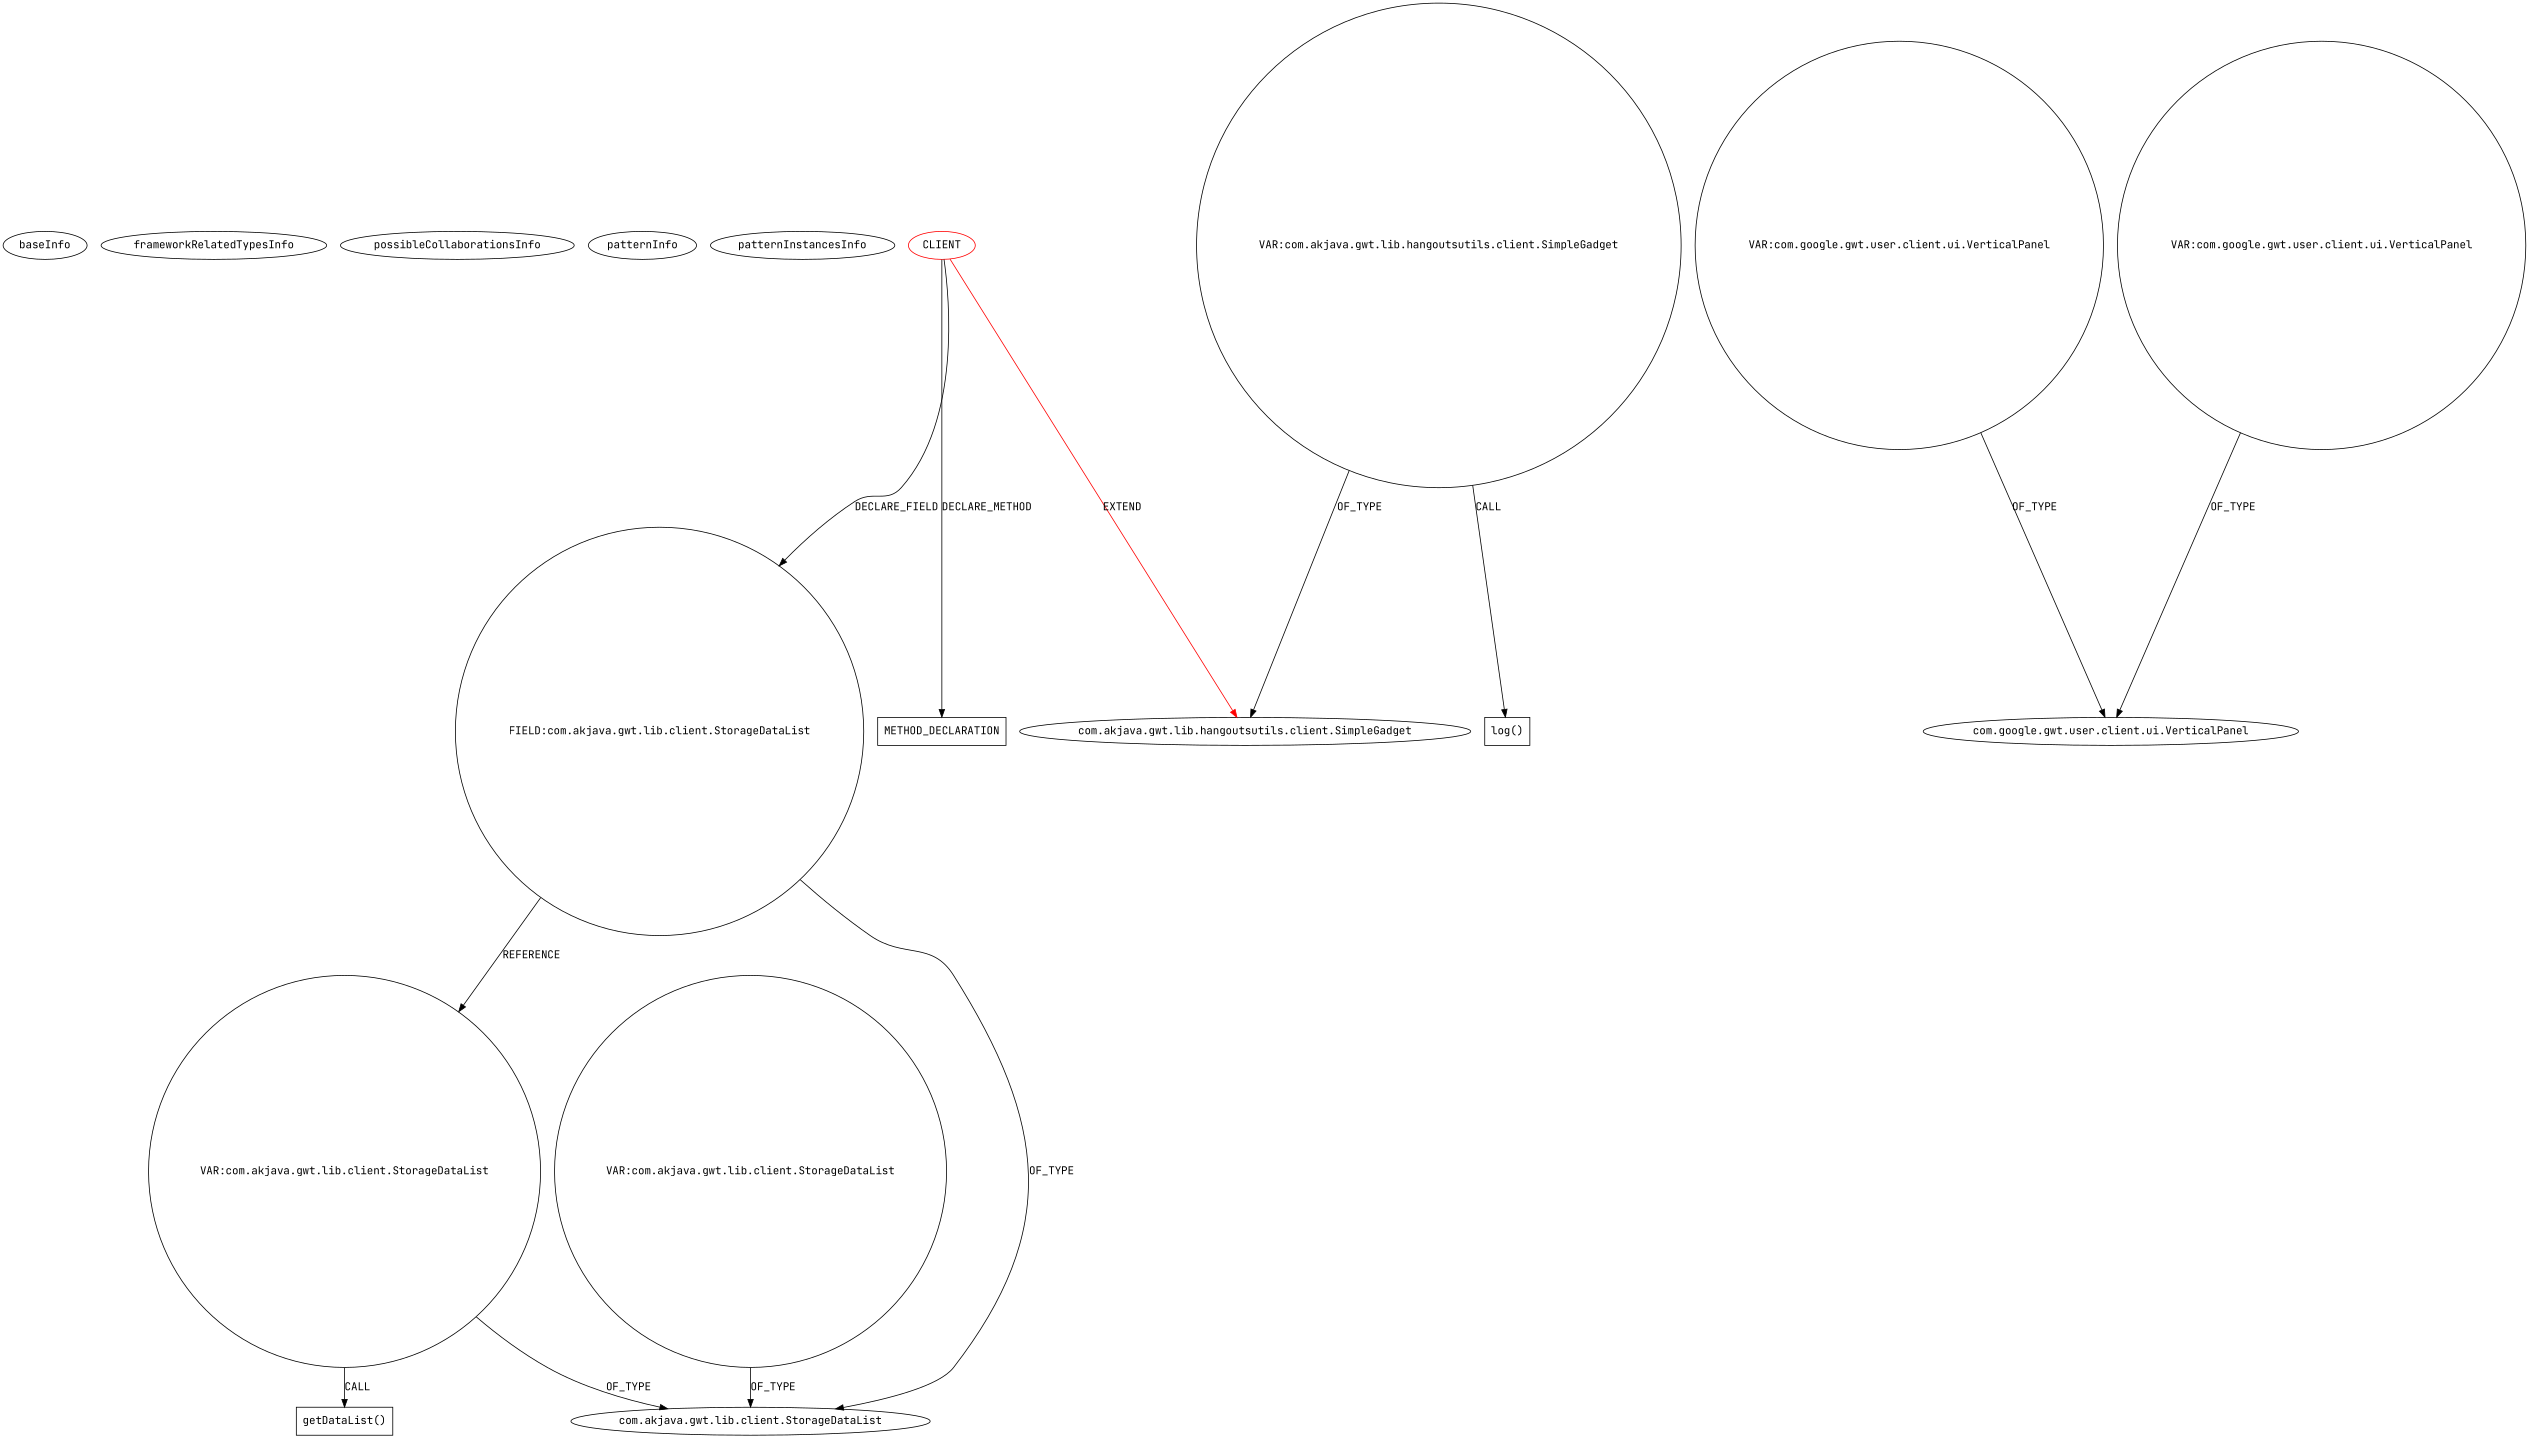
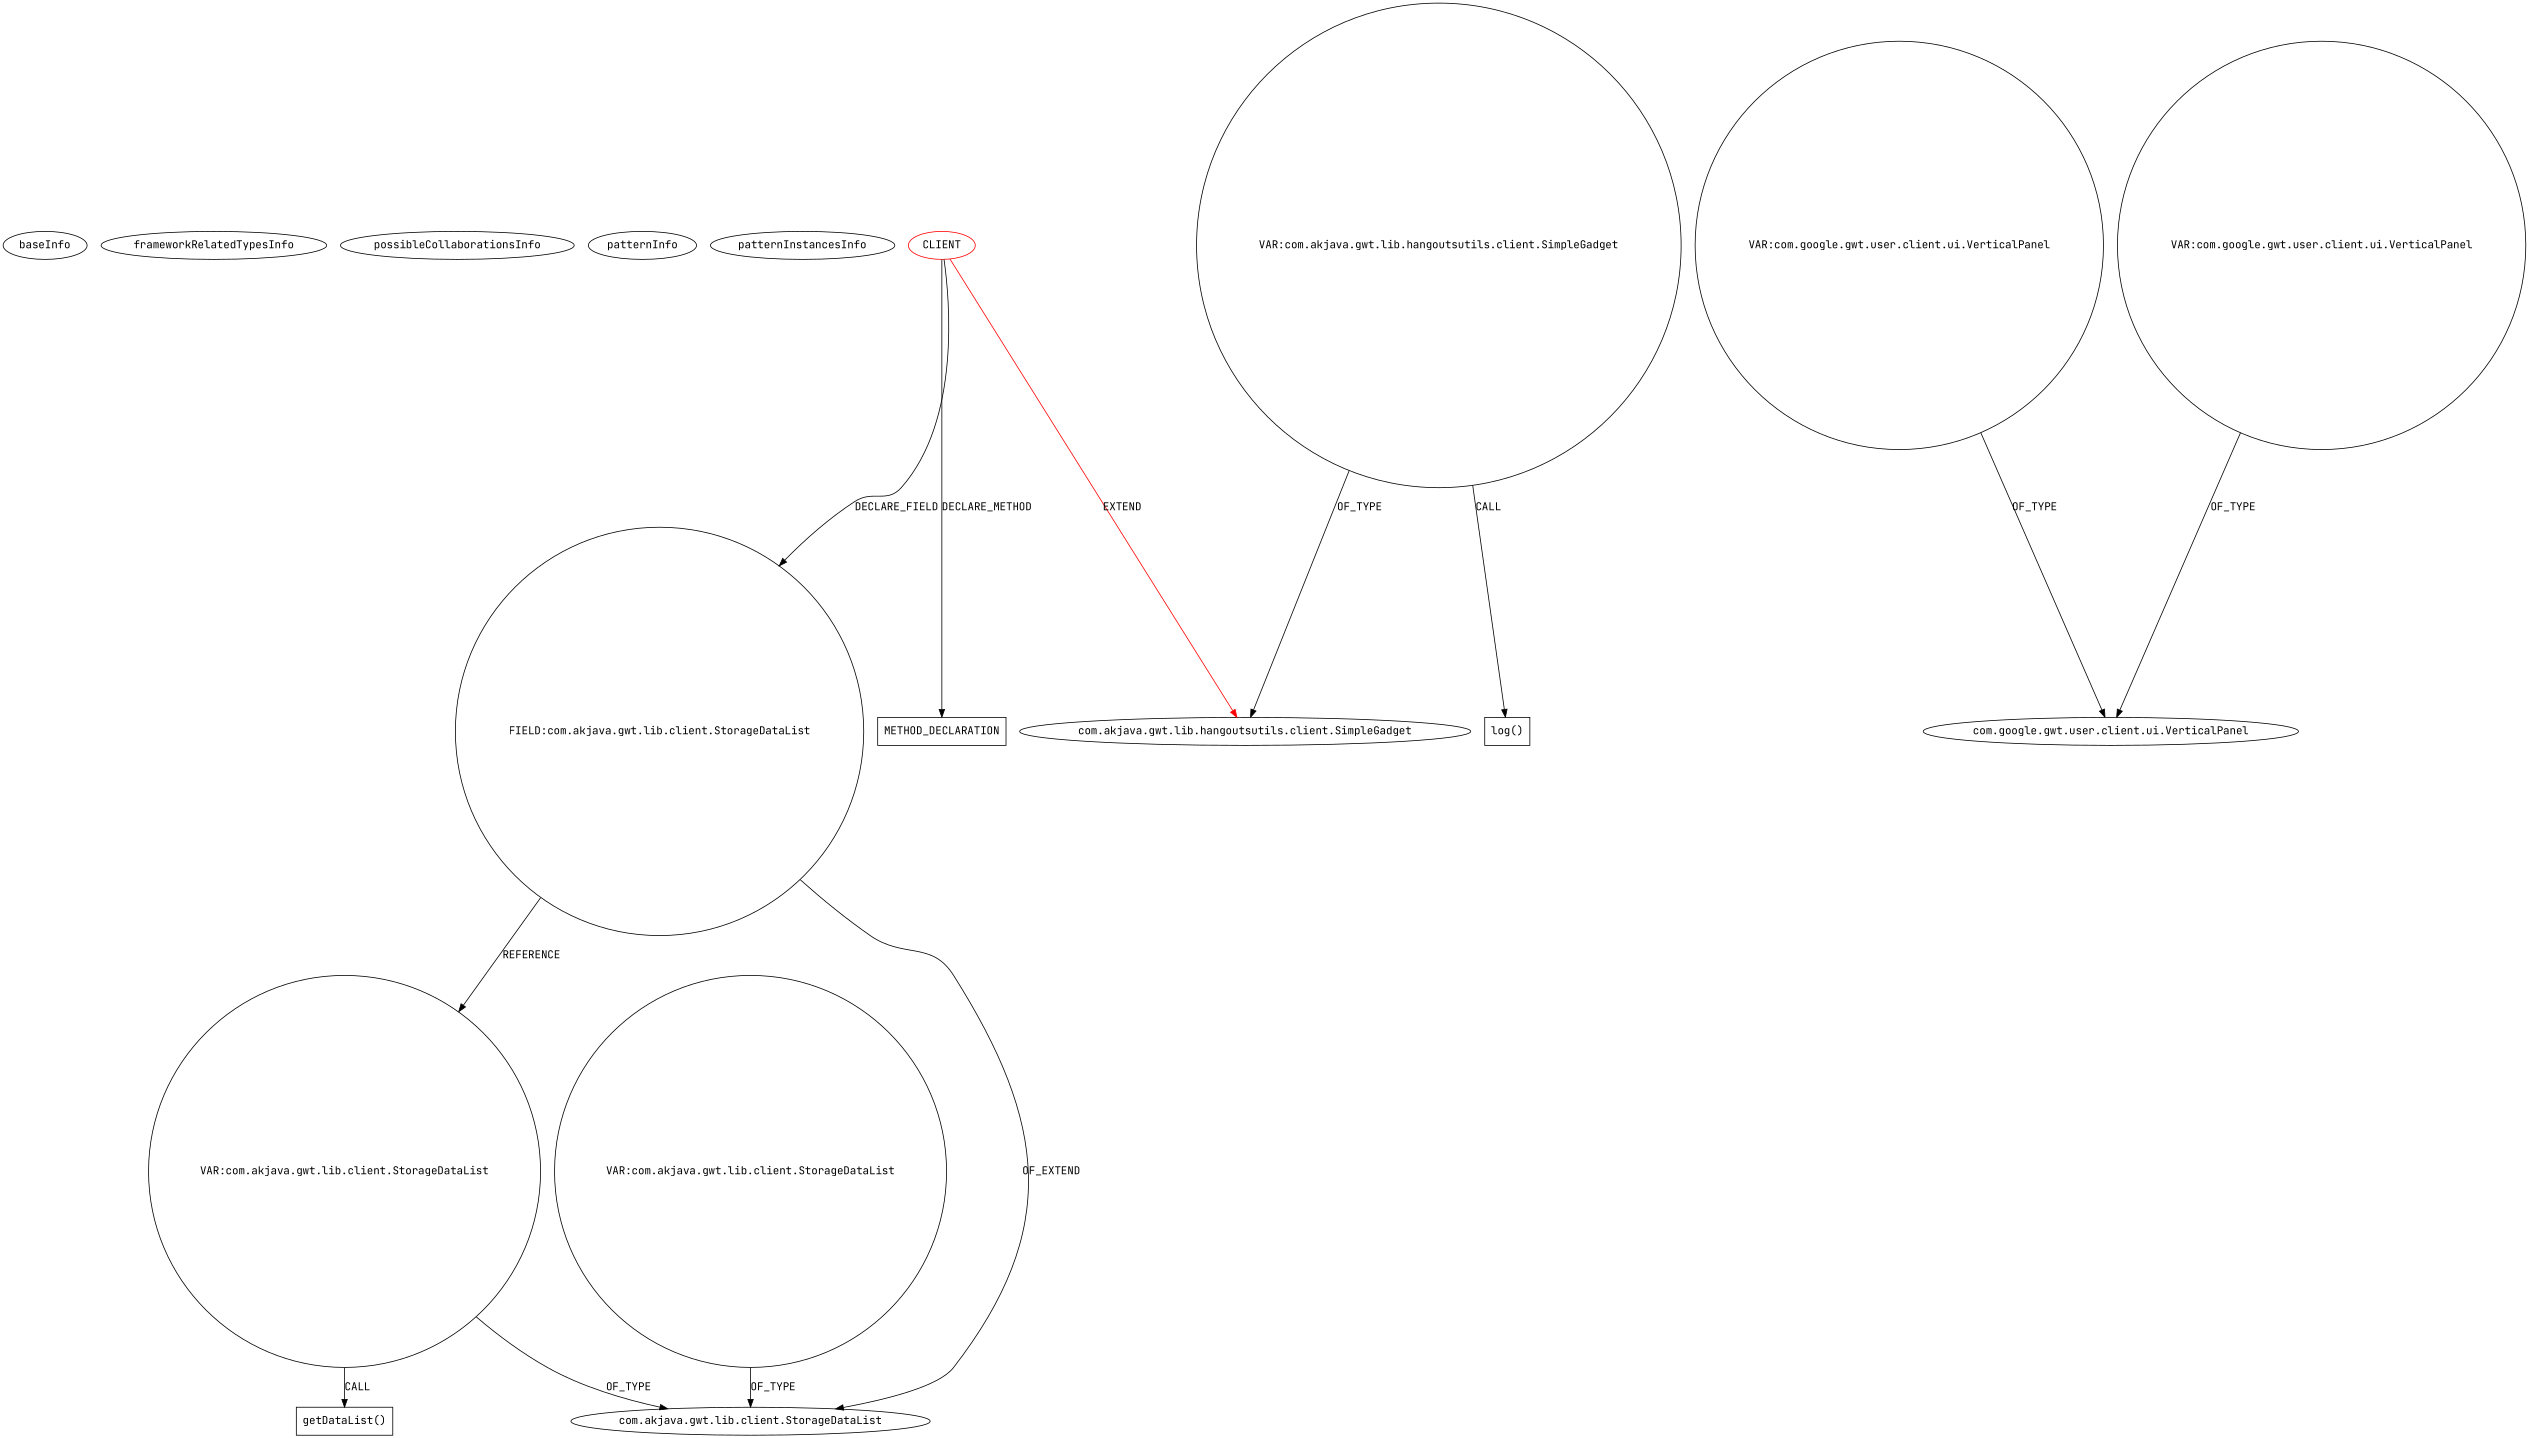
edge "FIELD:com.akjava.gwt.lib.client.StorageDataList" -> "com.akjava.gwt.lib.client.StorageDataList": label "OF_TYPE" -> "OF_EXTEND"
